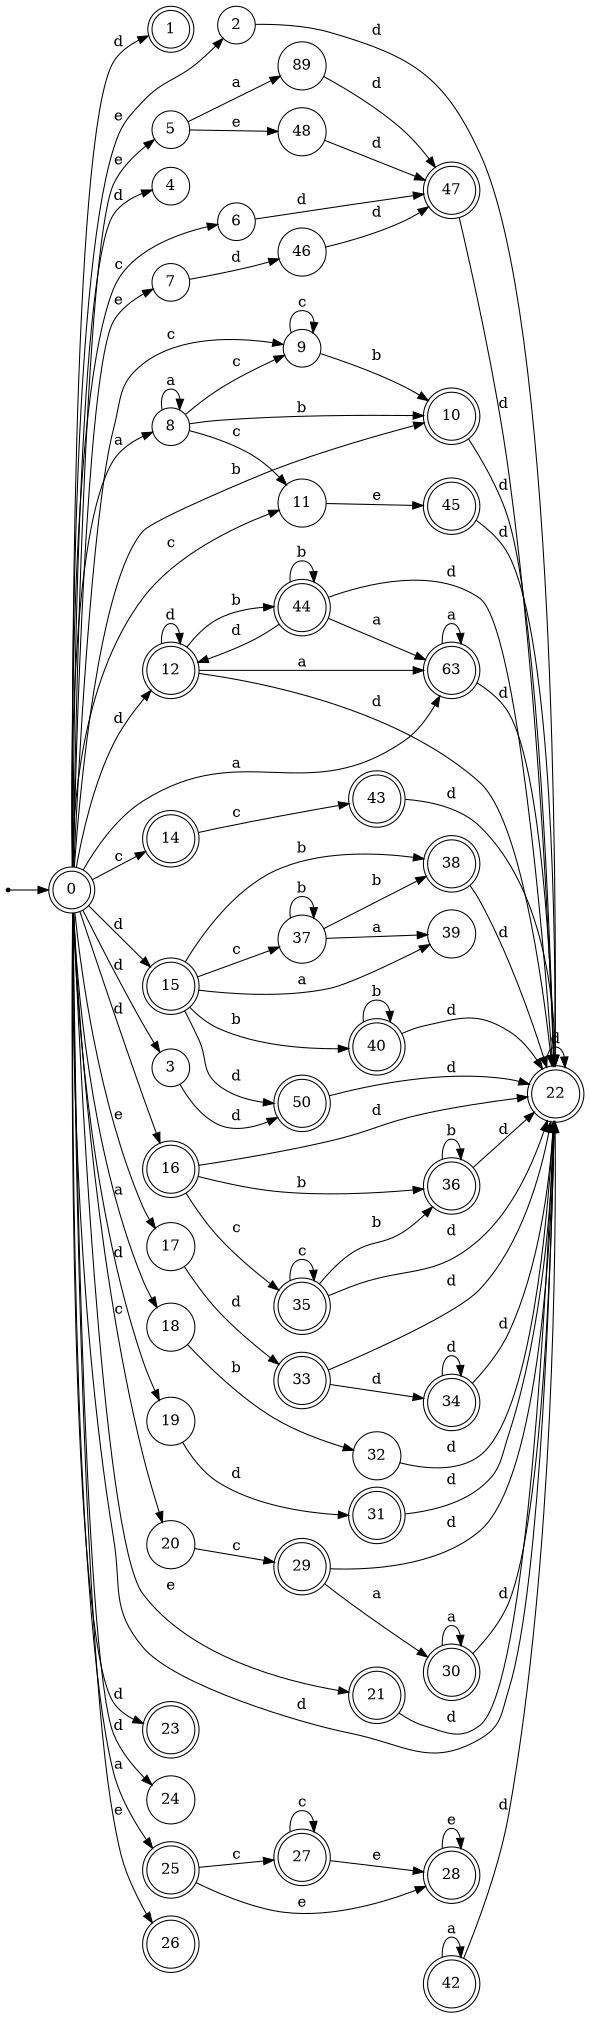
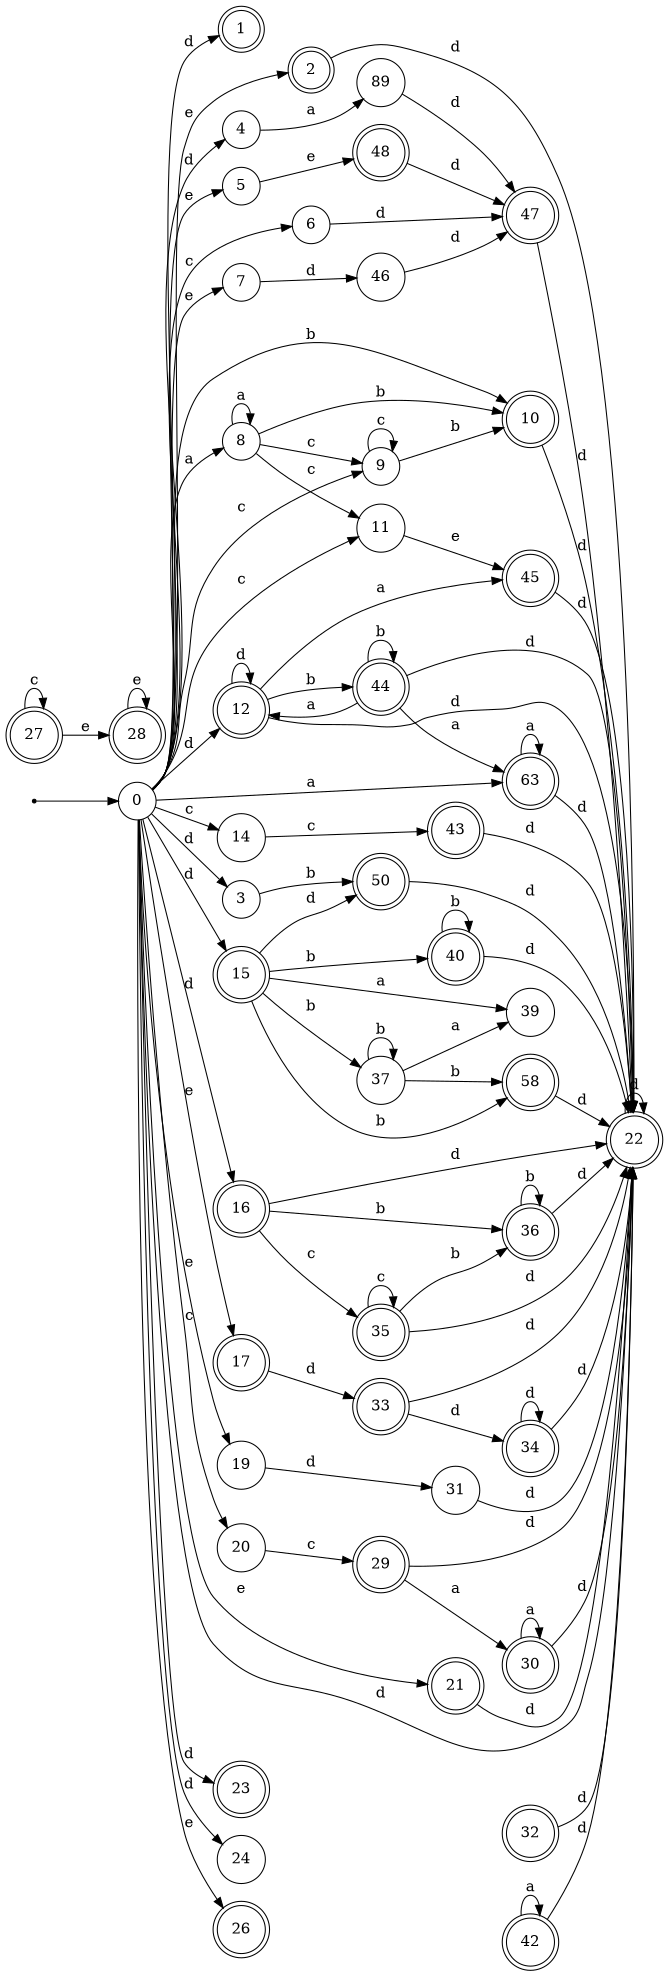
node "2": shape circle -> doublecircle
edge "5" -> "89": now "4" -> "89"
node "48": shape circle -> doublecircle
edge "44" -> "12": label "d" -> "a"
edge "12" -> "63": now "12" -> "45"
node "14": shape doublecircle -> circle
node "38": label "38" -> "58"
node "0": shape doublecircle -> circle
edge "15" -> "37": label "c" -> "b"
edge "3" -> "50": label "d" -> "b"
node "17": shape circle -> doublecircle
edge "0" -> "19": label "d" -> "e"
node "18": removed
node "32": shape circle -> doublecircle
node "31": shape doublecircle -> circle
node "25": removed
